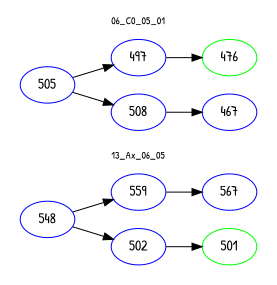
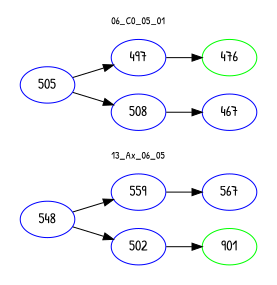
node "501": label "501" -> "901"
